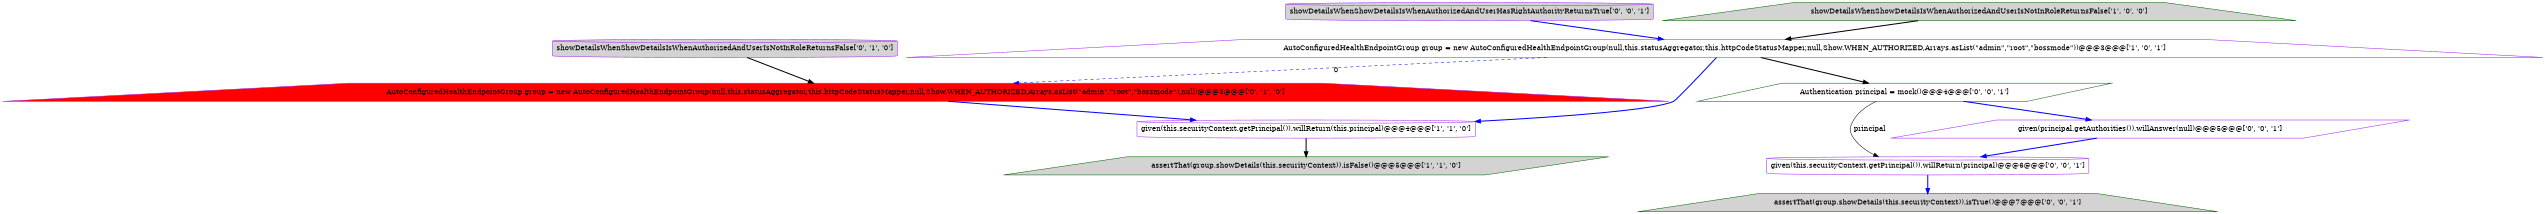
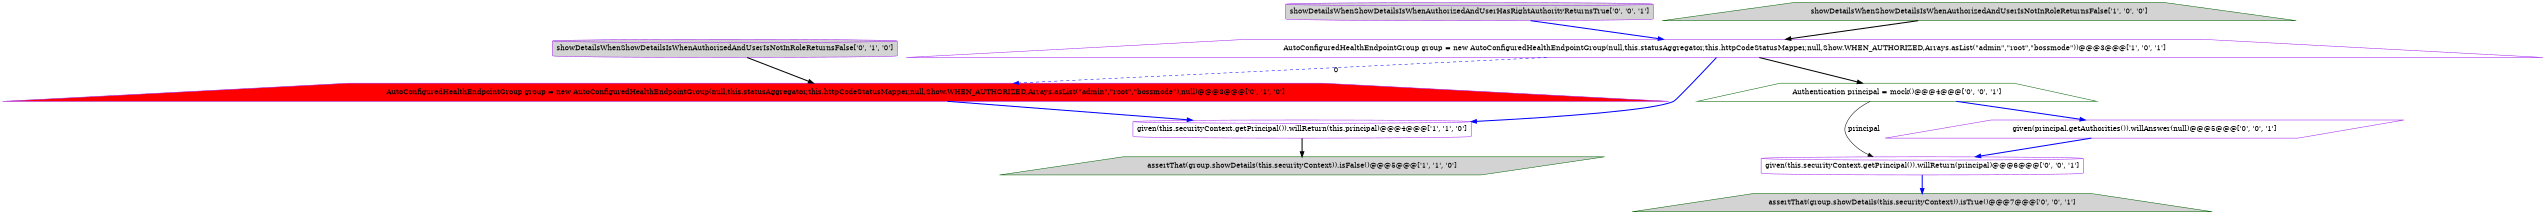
node "Authentication principal = mock()@@@4@@@['0', '0', '1']": shape parallelogram -> trapezium
